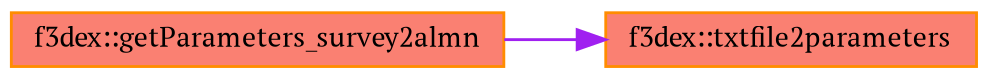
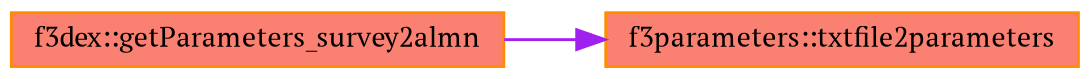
node "f3dex::txtfile2parameters": label "f3dex::txtfile2parameters" -> "f3parameters::txtfile2parameters"
